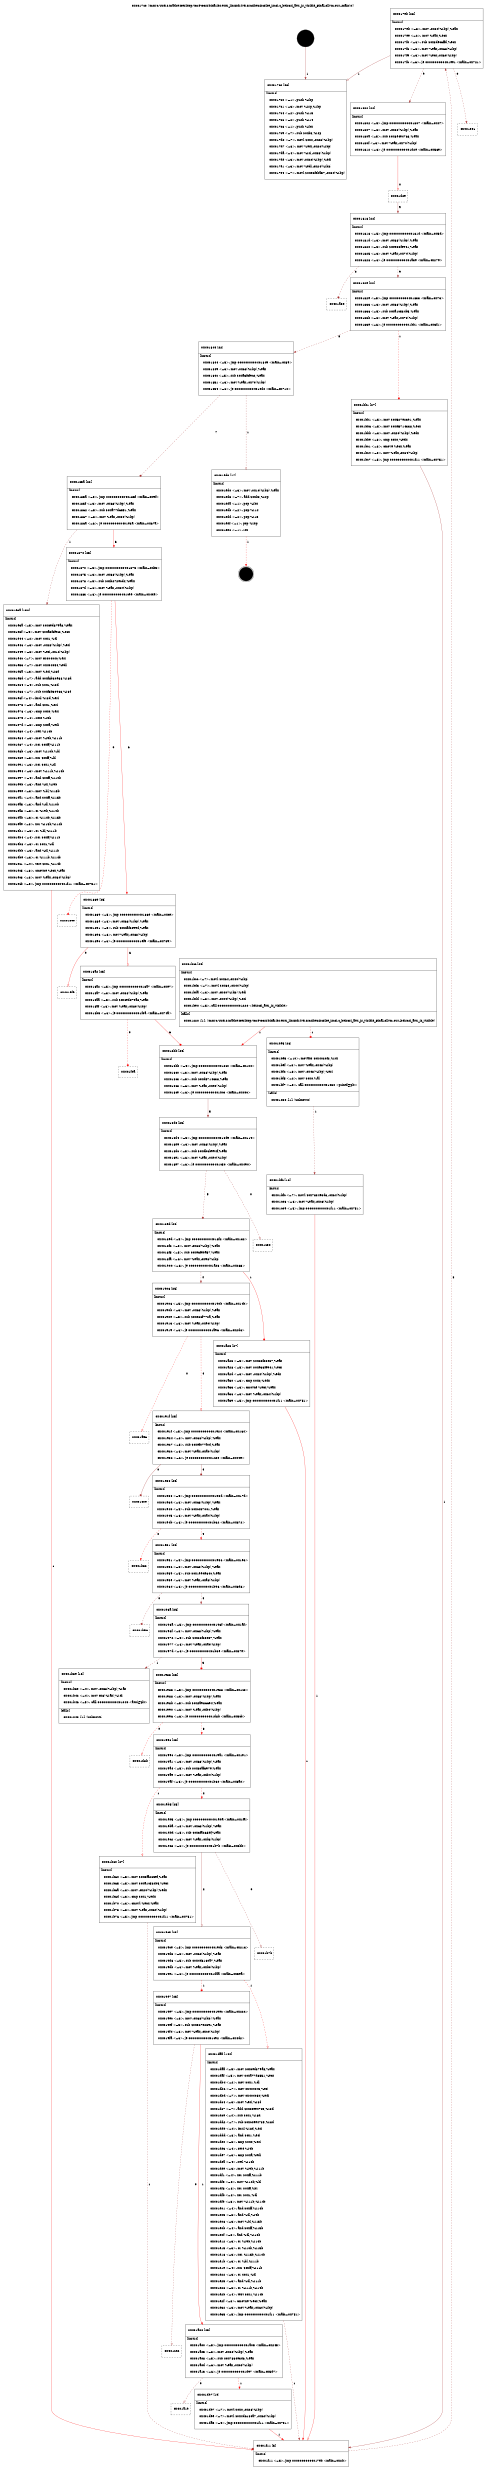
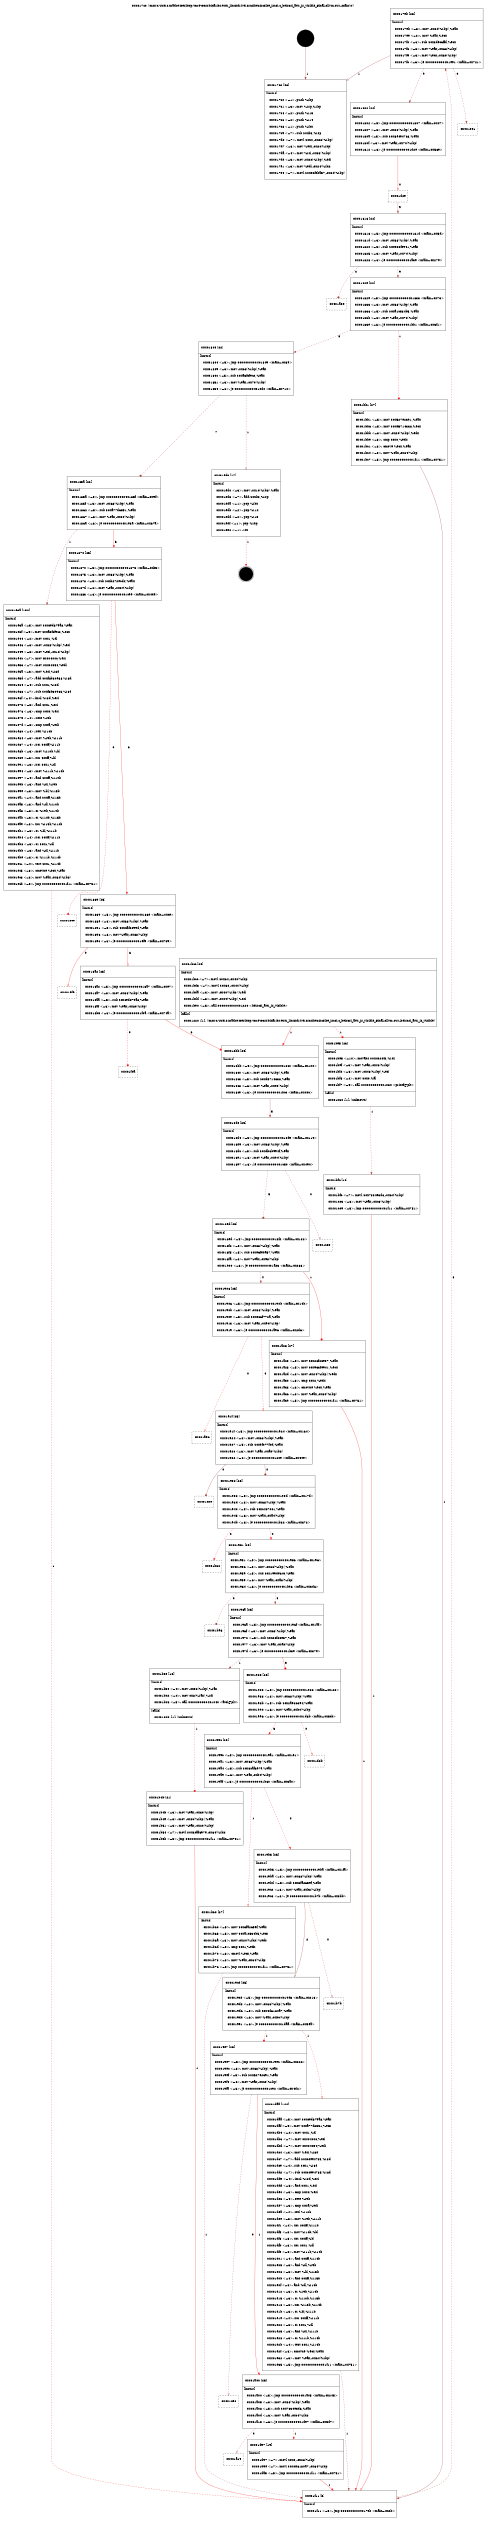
edge "0x401e3a [150]" -> "0x401f11 [5]": style solid -> dashed
node "0x401b4b [21]": added
